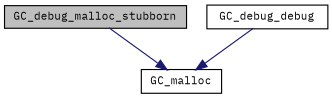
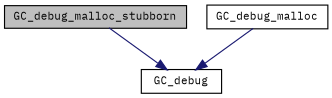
node "GC_debug_debug": label "GC_debug_debug" -> "GC_debug_malloc"
node "GC_malloc": label "GC_malloc" -> "GC_debug"
